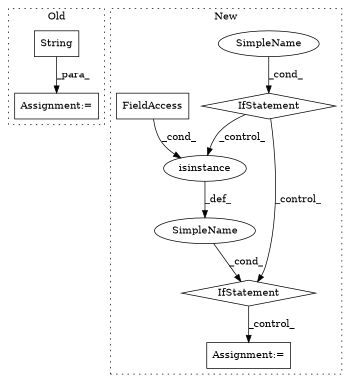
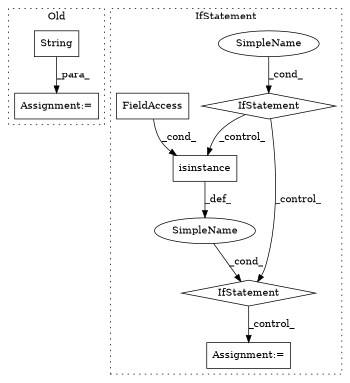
cluster "New": label "New" -> "IfStatement"
node "isinstance": shape ellipse -> box
